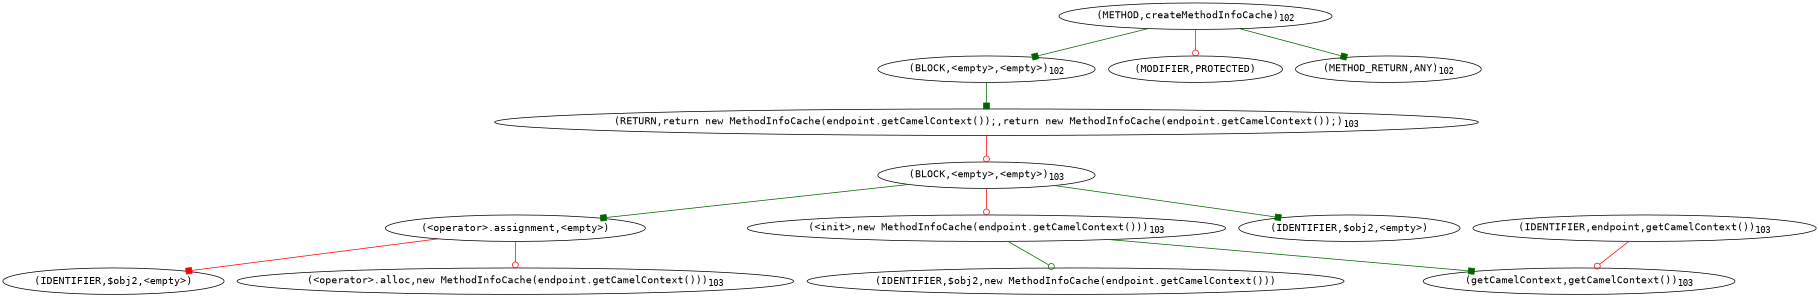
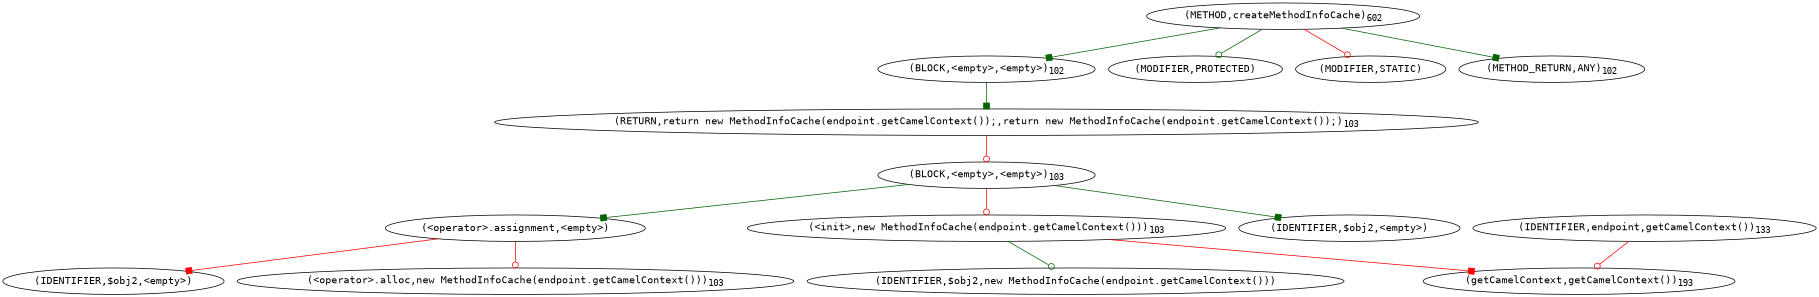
node "(METHOD,createMethodInfoCache)": text "102" -> "602"
edge "(METHOD,createMethodInfoCache)" -> "(MODIFIER,PROTECTED)": color red -> darkgreen
node "(MODIFIER,STATIC)": added
node "(IDENTIFIER,endpoint,getCamelContext())": text "103" -> "133"
edge "(<init>,new MethodInfoCache(endpoint.getCamelContext()))" -> "(getCamelContext,getCamelContext())": color darkgreen -> red
node "(getCamelContext,getCamelContext())": text "103" -> "193"
